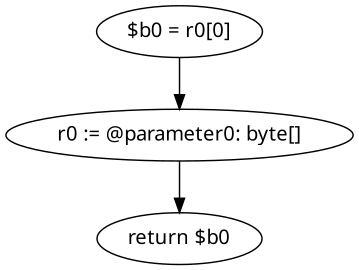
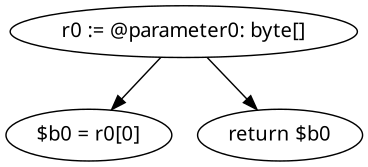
edge "$b0 = r0[0]" -> "r0 := @parameter0: byte[]": reversed
